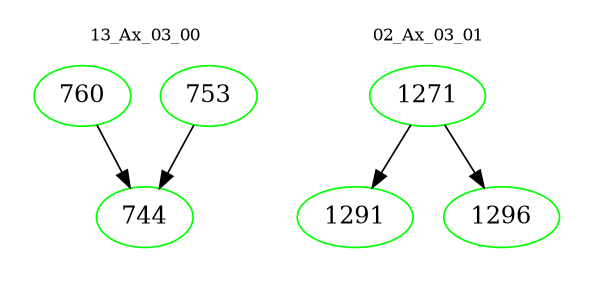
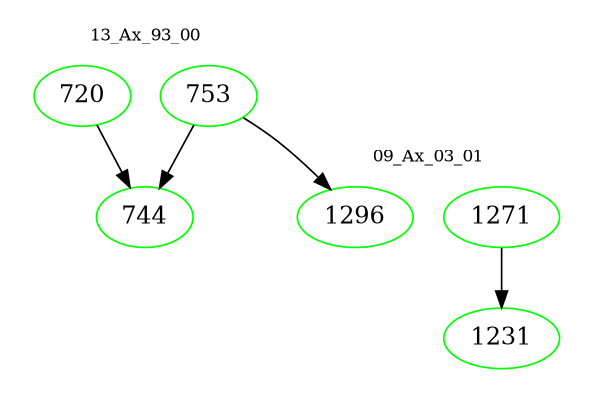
cluster "13_Ax_03_00": label "13_Ax_03_00" -> "13_Ax_93_00"
cluster "02_Ax_03_01": label "02_Ax_03_01" -> "09_Ax_03_01"
node "760": label "760" -> "720"
edge "1271" -> "1296": now "753" -> "1296"
node "1291": label "1291" -> "1231"
